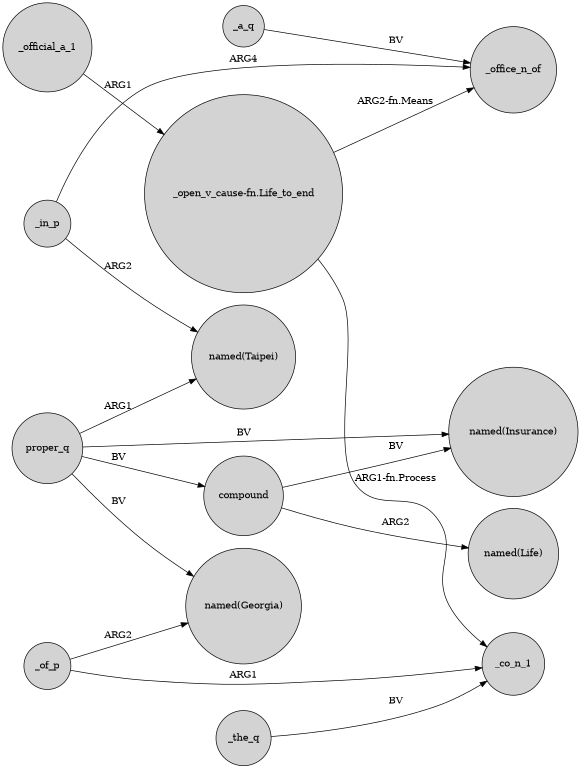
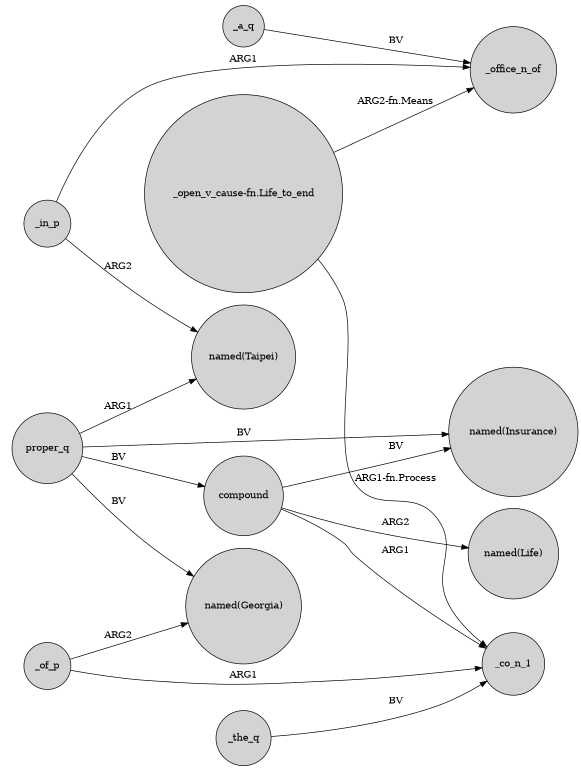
node "_official_a_1": removed
edge "_in_p" -> "_office_n_of": label "ARG4" -> "ARG1"
edge "compound" -> "_co_n_1": added, label "ARG1"
